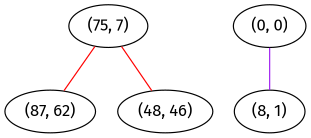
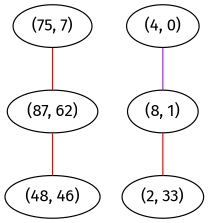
node "(0, 0)": label "(0, 0)" -> "(4, 0)"
edge "(75, 7)" -- "(48, 46)": now "(87, 62)" -- "(48, 46)"
node "(2, 33)": added
